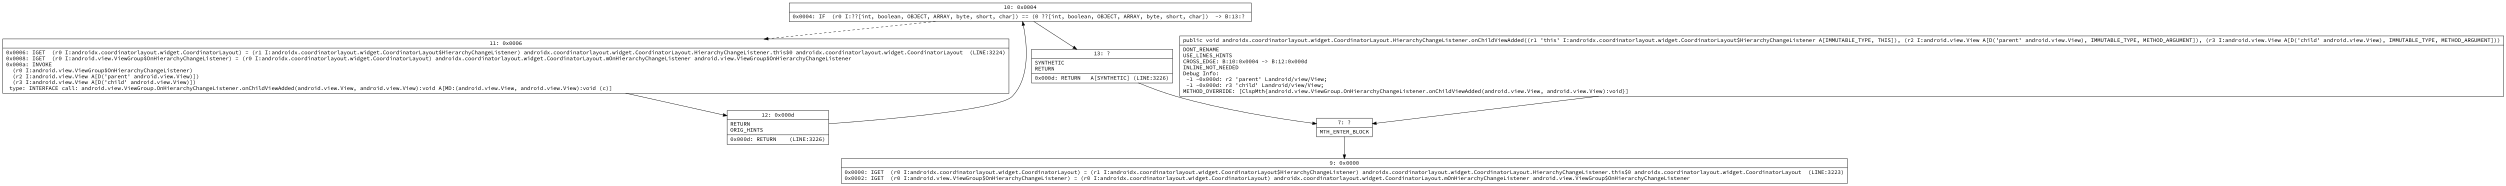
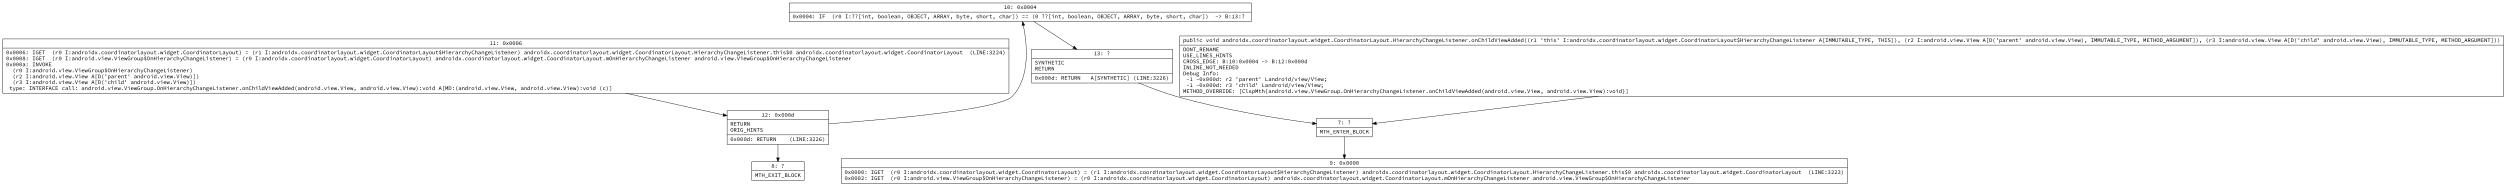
edge "10: 0x0004" -> "11: 0x0006": removed
node "8: ?": added
